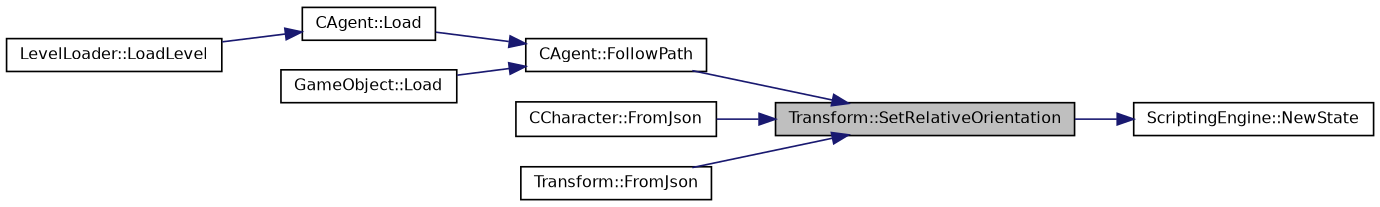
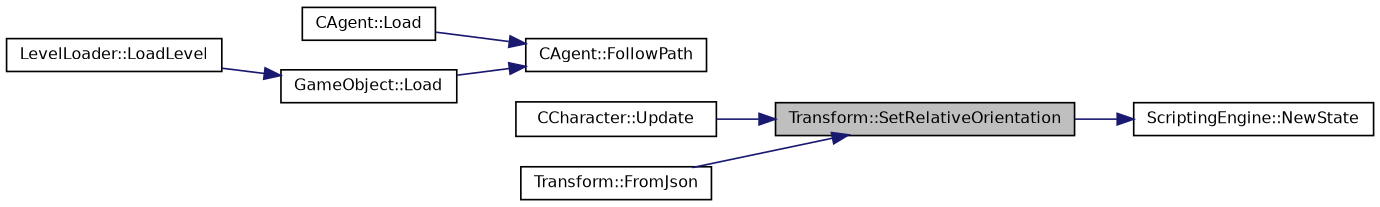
edge "LevelLoader::LoadLevel" -> "CAgent::Load": now "LevelLoader::LoadLevel" -> "GameObject::Load"
edge "CAgent::FollowPath" -> "Transform::SetRelativeOrientation": removed
node "CCharacter::FromJson": label "CCharacter::FromJson" -> "CCharacter::Update"
